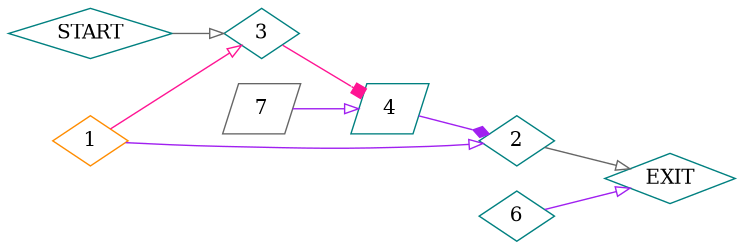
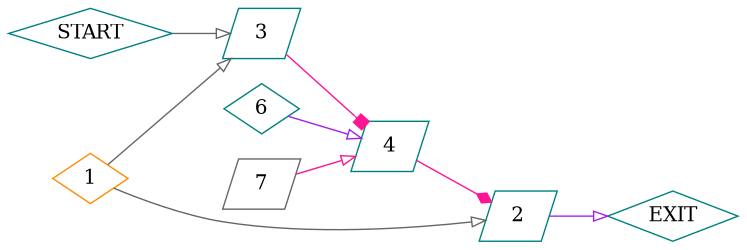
node "3": shape diamond -> parallelogram
edge "1" -> "3": color deeppink -> gray40
edge "7" -> "4": color purple -> deeppink
edge "4" -> "2": color purple -> deeppink
node "2": shape diamond -> parallelogram
edge "1" -> "2": color purple -> gray40
edge "2" -> "EXIT": color gray40 -> purple
edge "6" -> "EXIT": now "6" -> "4"
